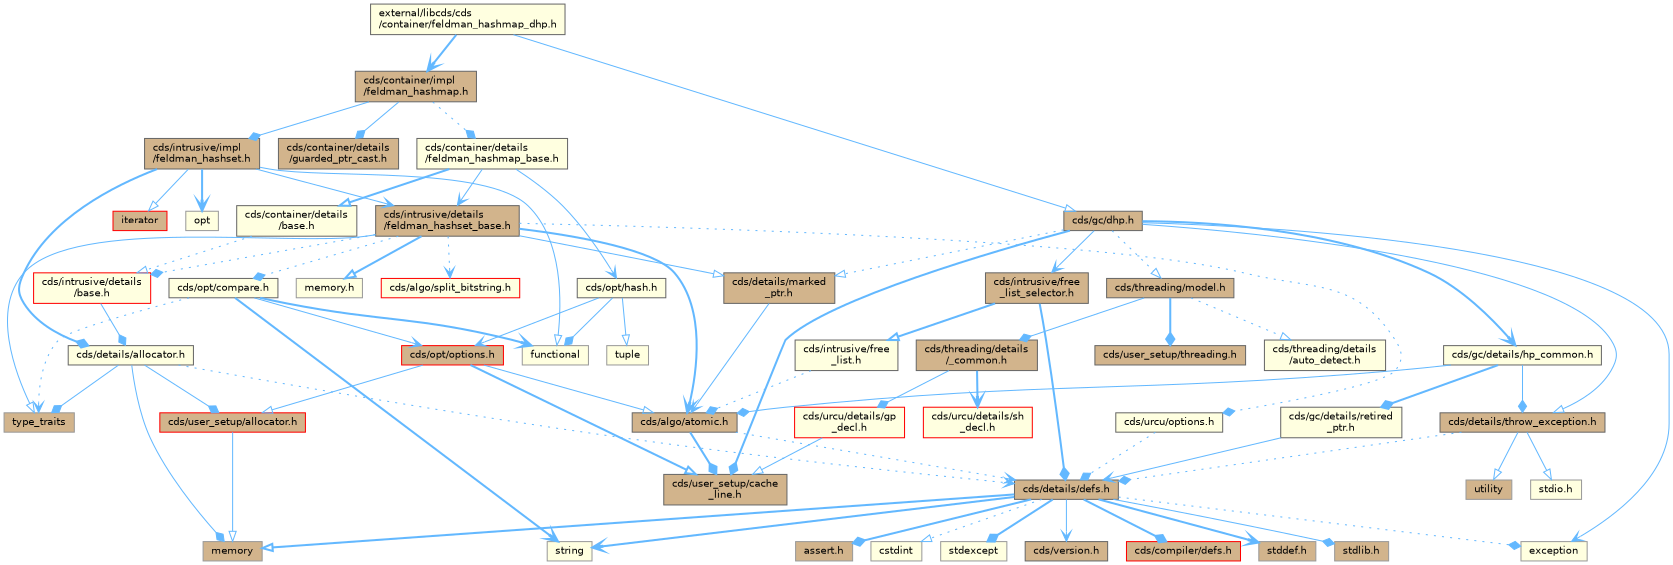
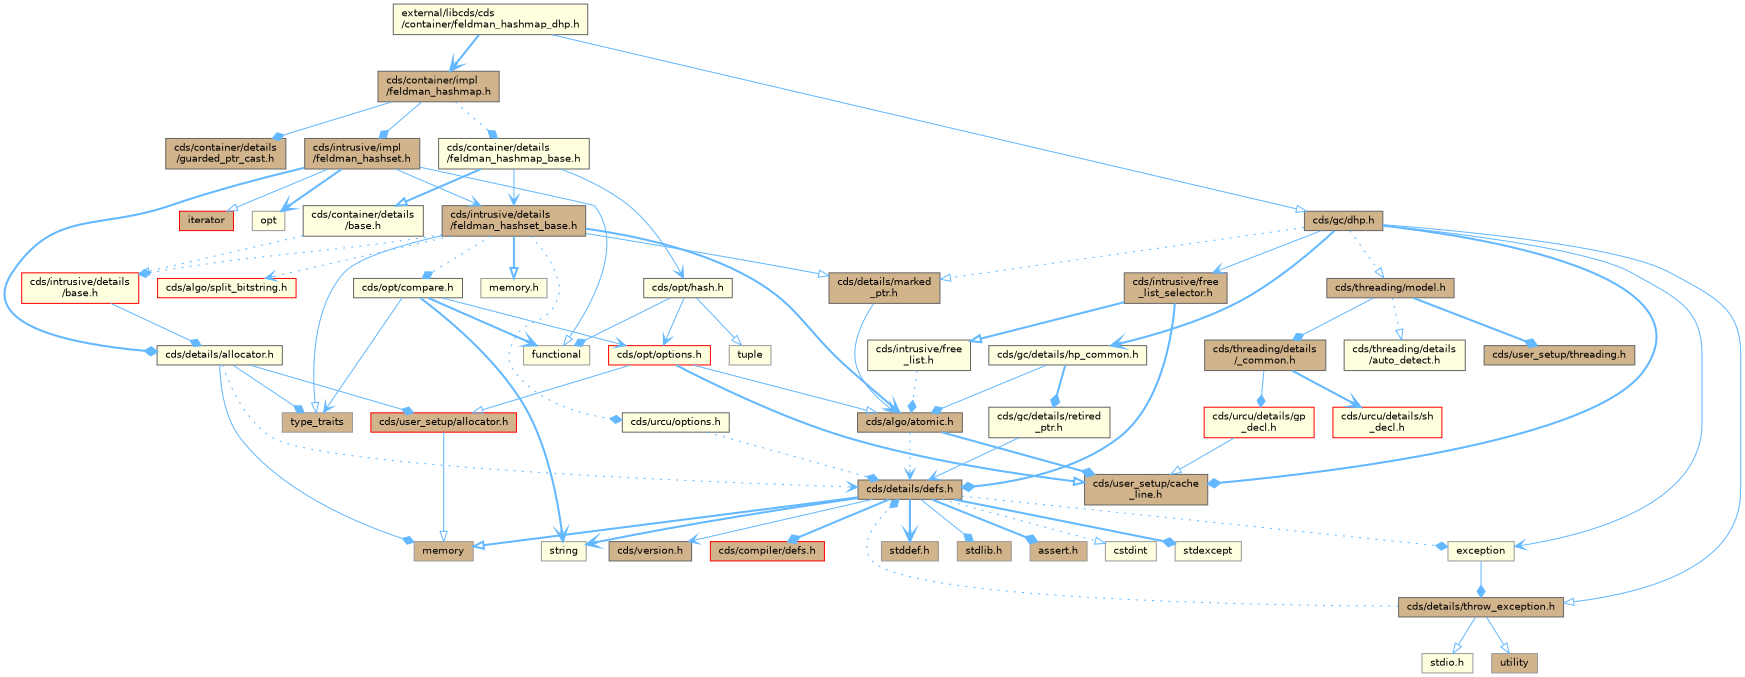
edge "cds/opt/compare.h" -> "type_traits": style dotted -> solid
node "cds/opt/options.h": fillcolor tan -> lightyellow
edge "cds/gc/details/hp_common.h" -> "cds/details/throw_exception.h": now "exception" -> "cds/details/throw_exception.h"
